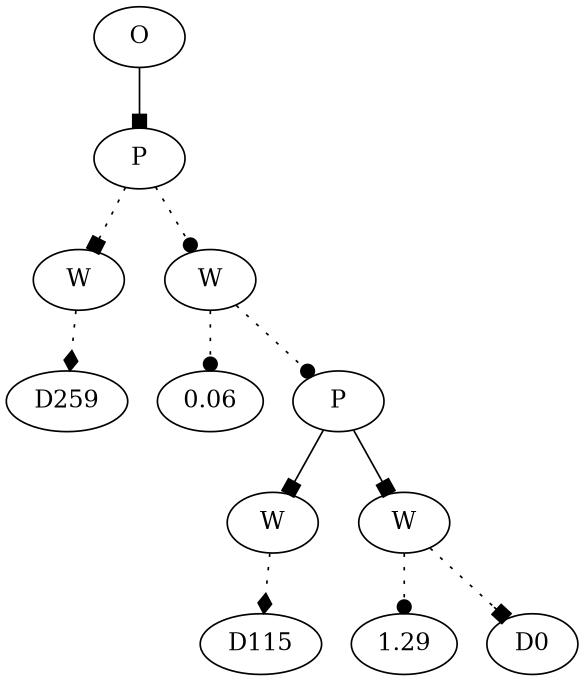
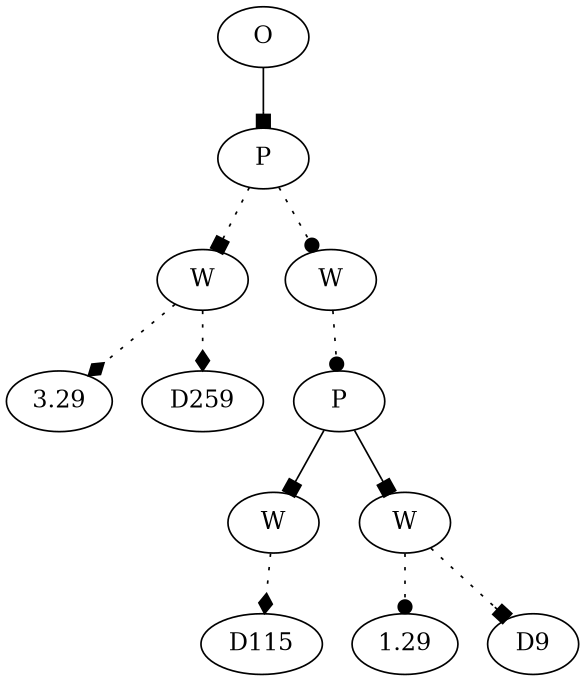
node "3.29": added
node "0.06": removed
node "D0": label "D0" -> "D9"
